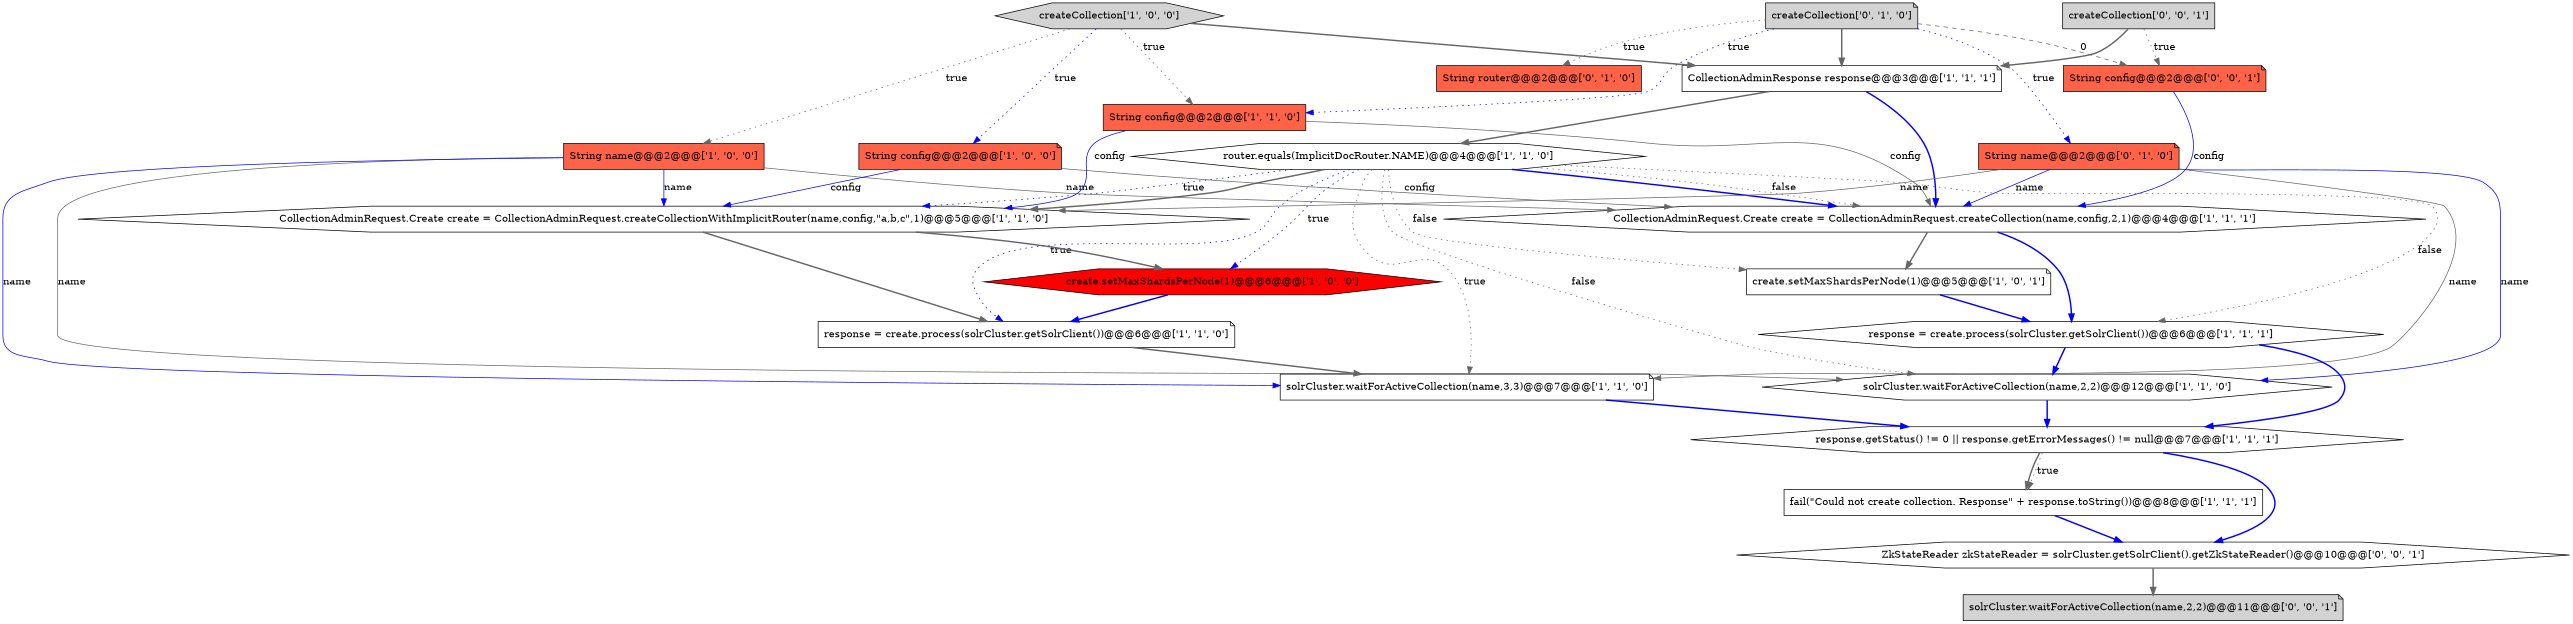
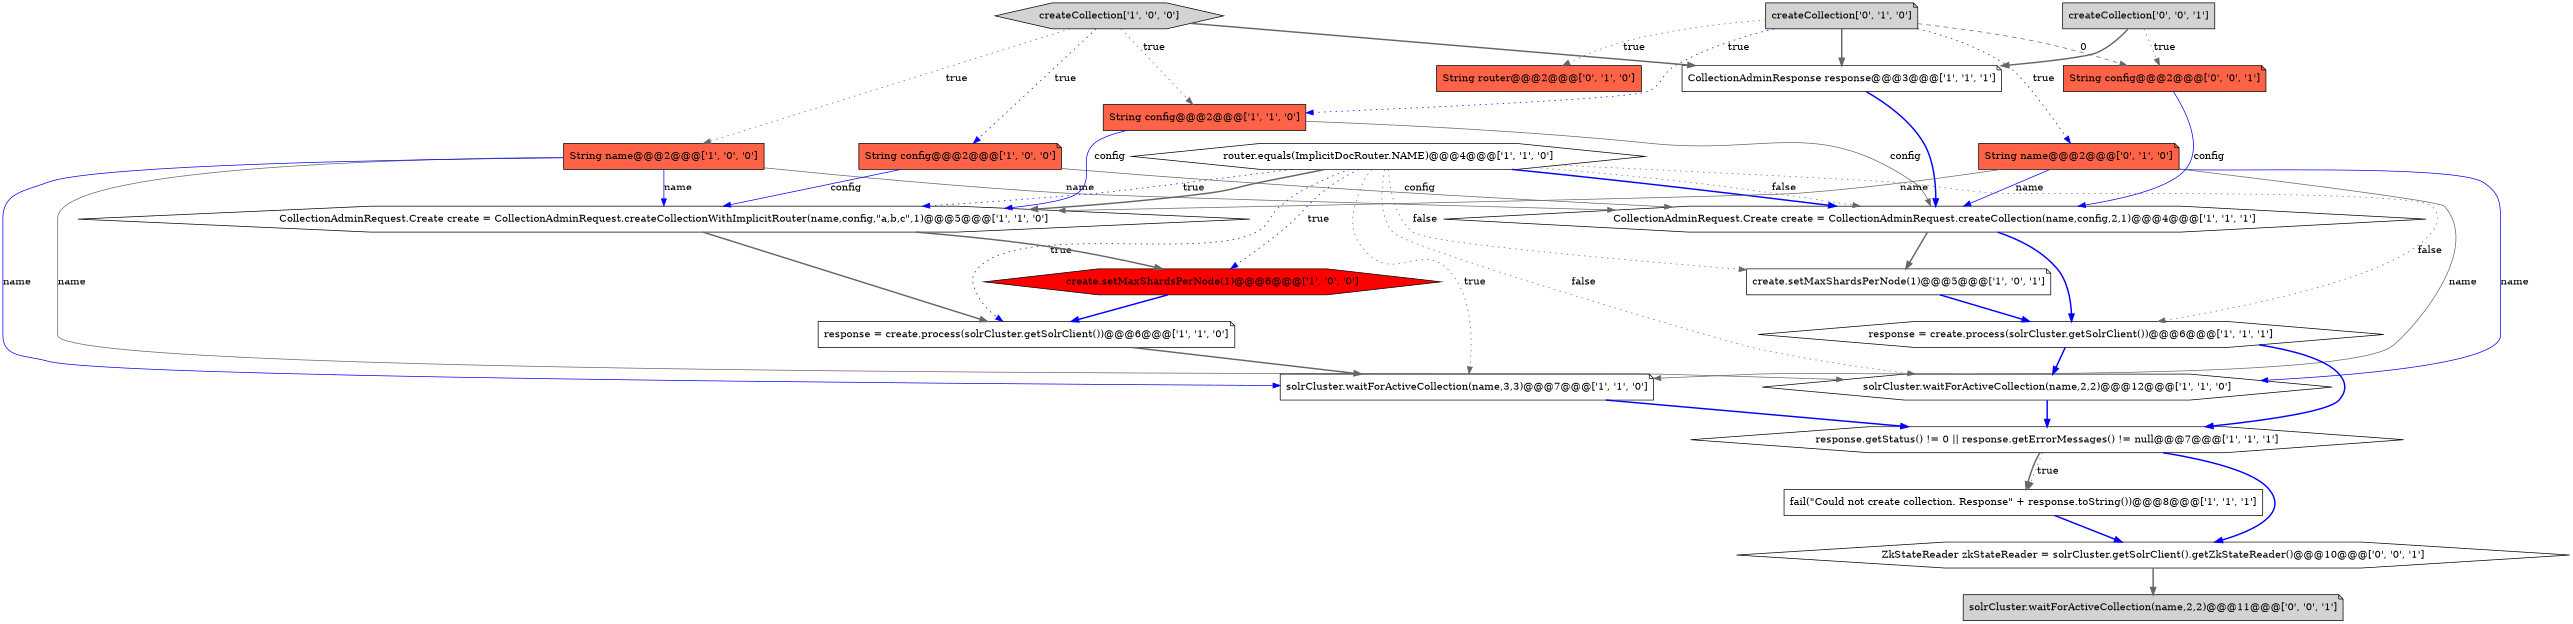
edge "CollectionAdminResponse response@@@3@@@['1', '1', '1']" -> "router.equals(ImplicitDocRouter.NAME)@@@4@@@['1', '1', '0']": removed
